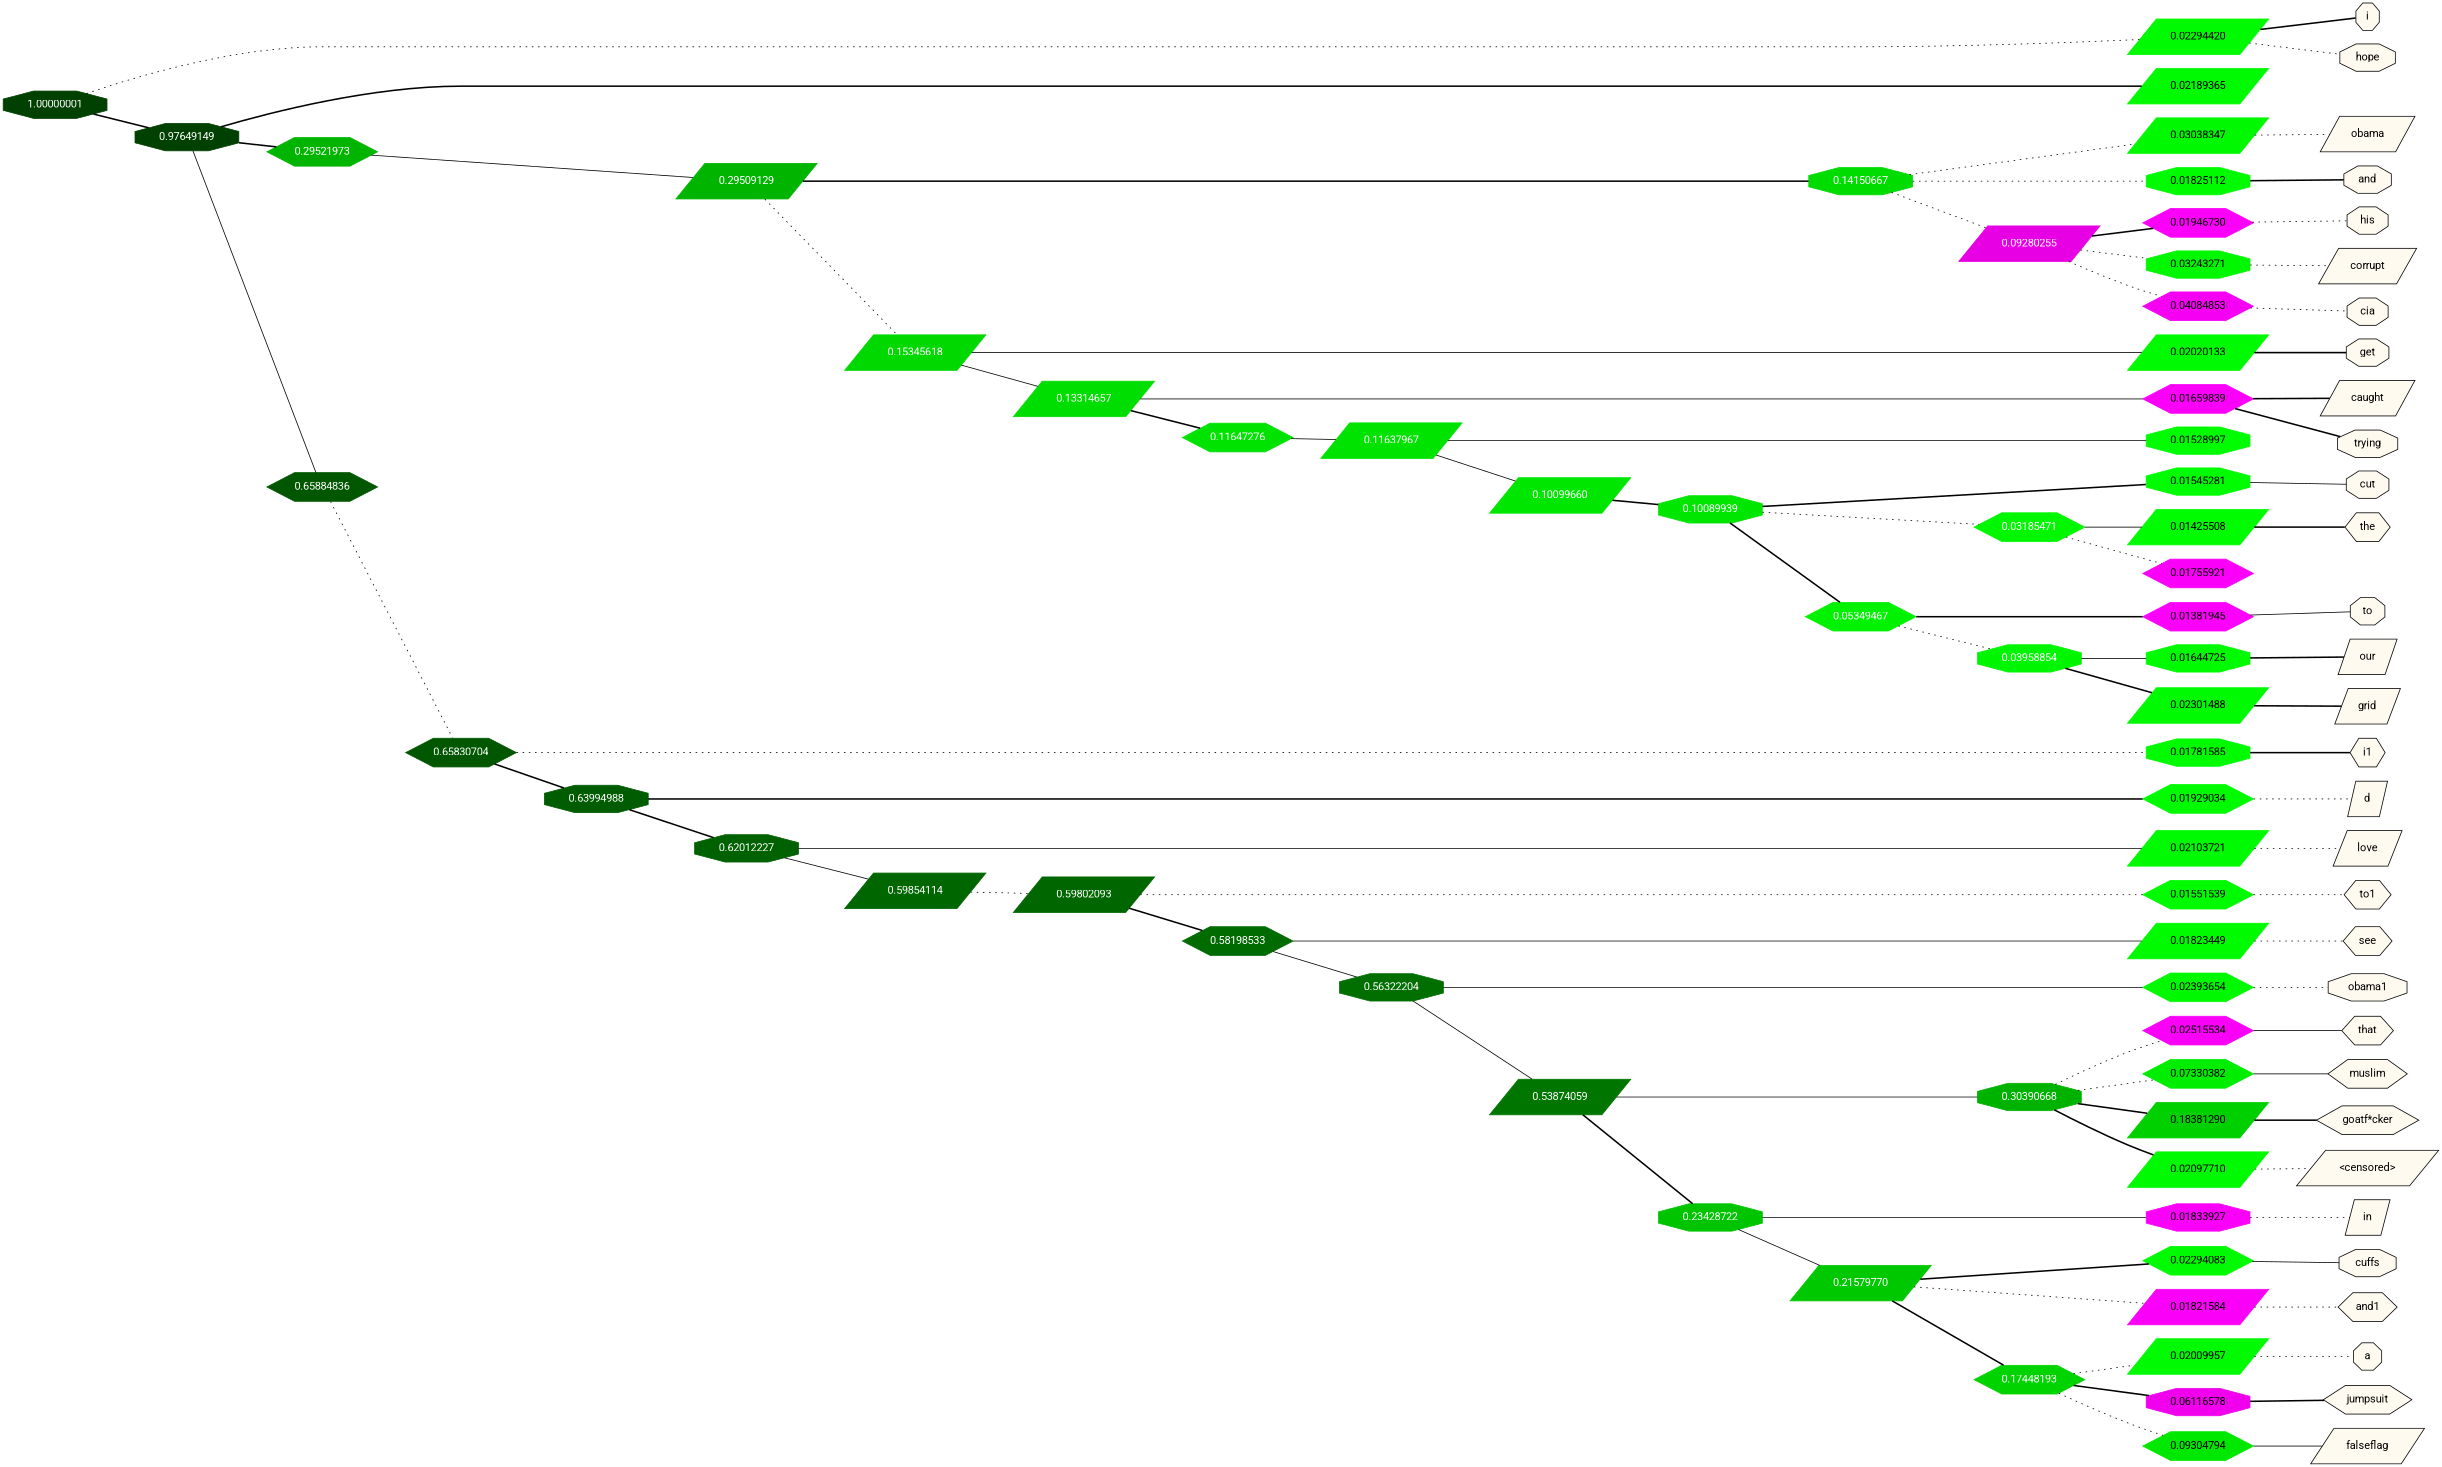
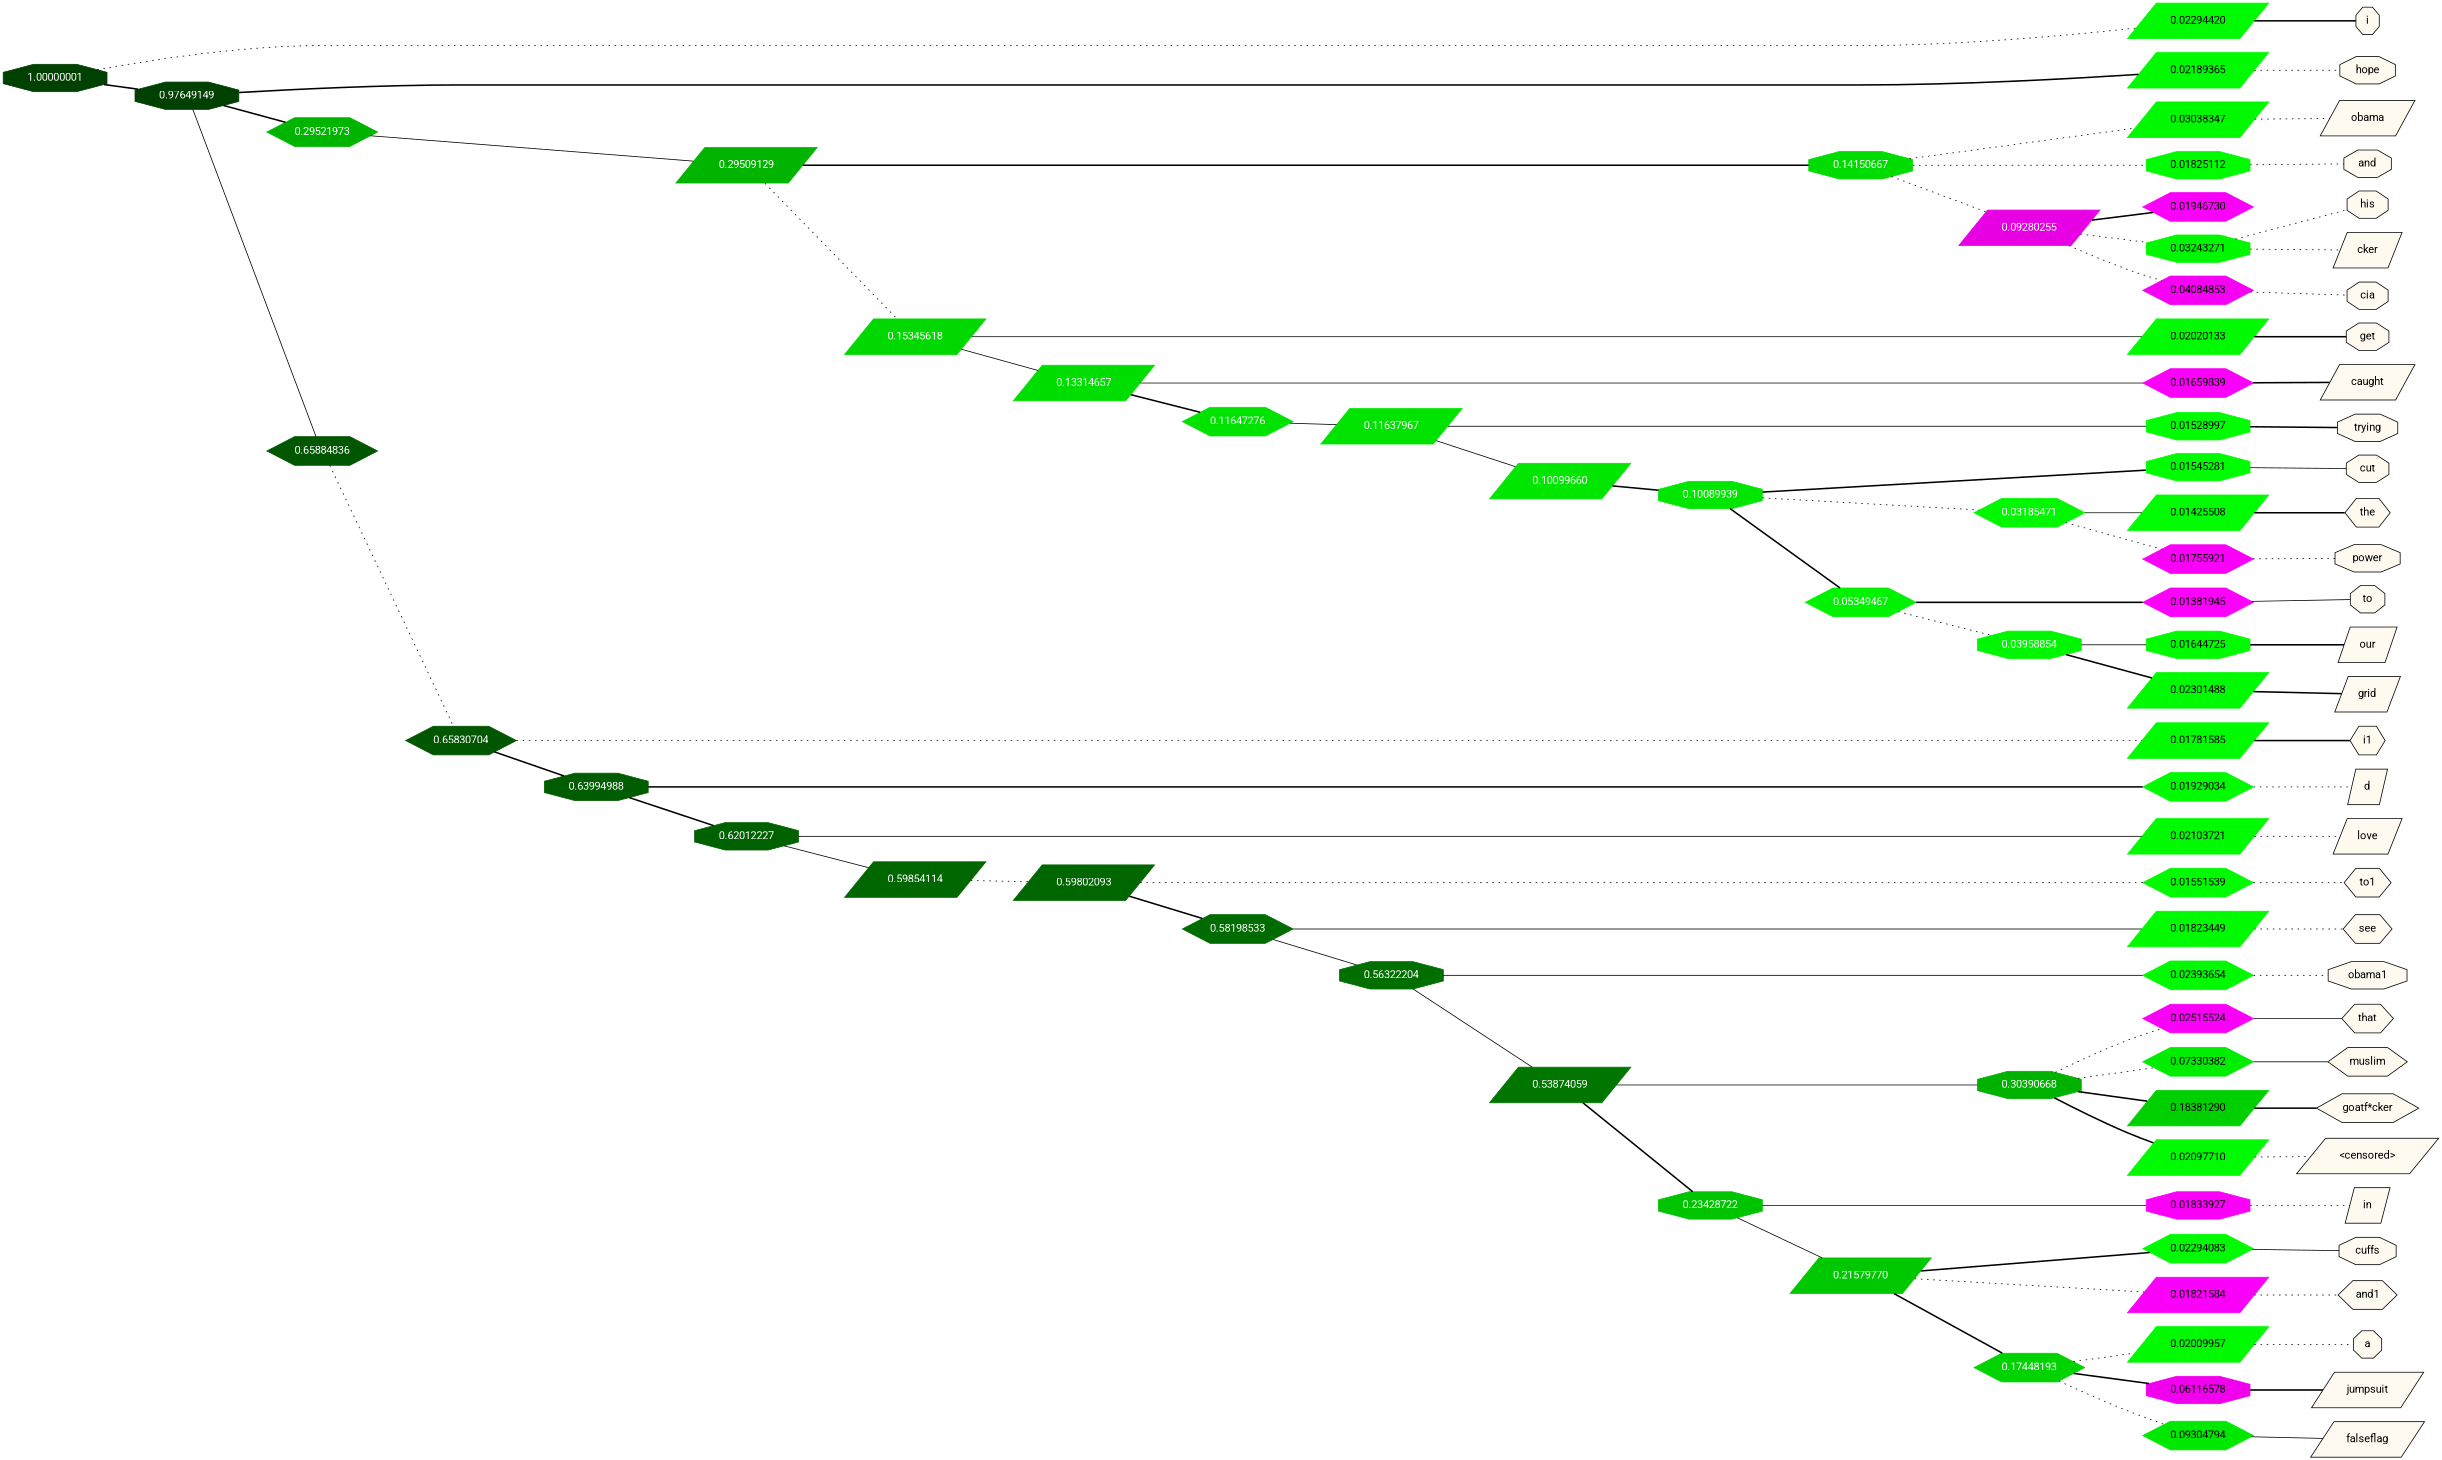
edge "0.02294420" -- "hope": now "0.02189365" -- "hope"
edge "and" -- "0.01825112": style bold -> dotted
edge "his" -- "0.01946730": now "his" -- "0.03243271"
node "corrupt": label "corrupt" -> "cker"
edge "0.01659839" -- "trying": now "0.01528997" -- "trying"
node "power": added
node "0.01781585": shape octagon -> parallelogram
node "0.02515534": label "0.02515534" -> "0.02515524"
node "jumpsuit": shape hexagon -> parallelogram
